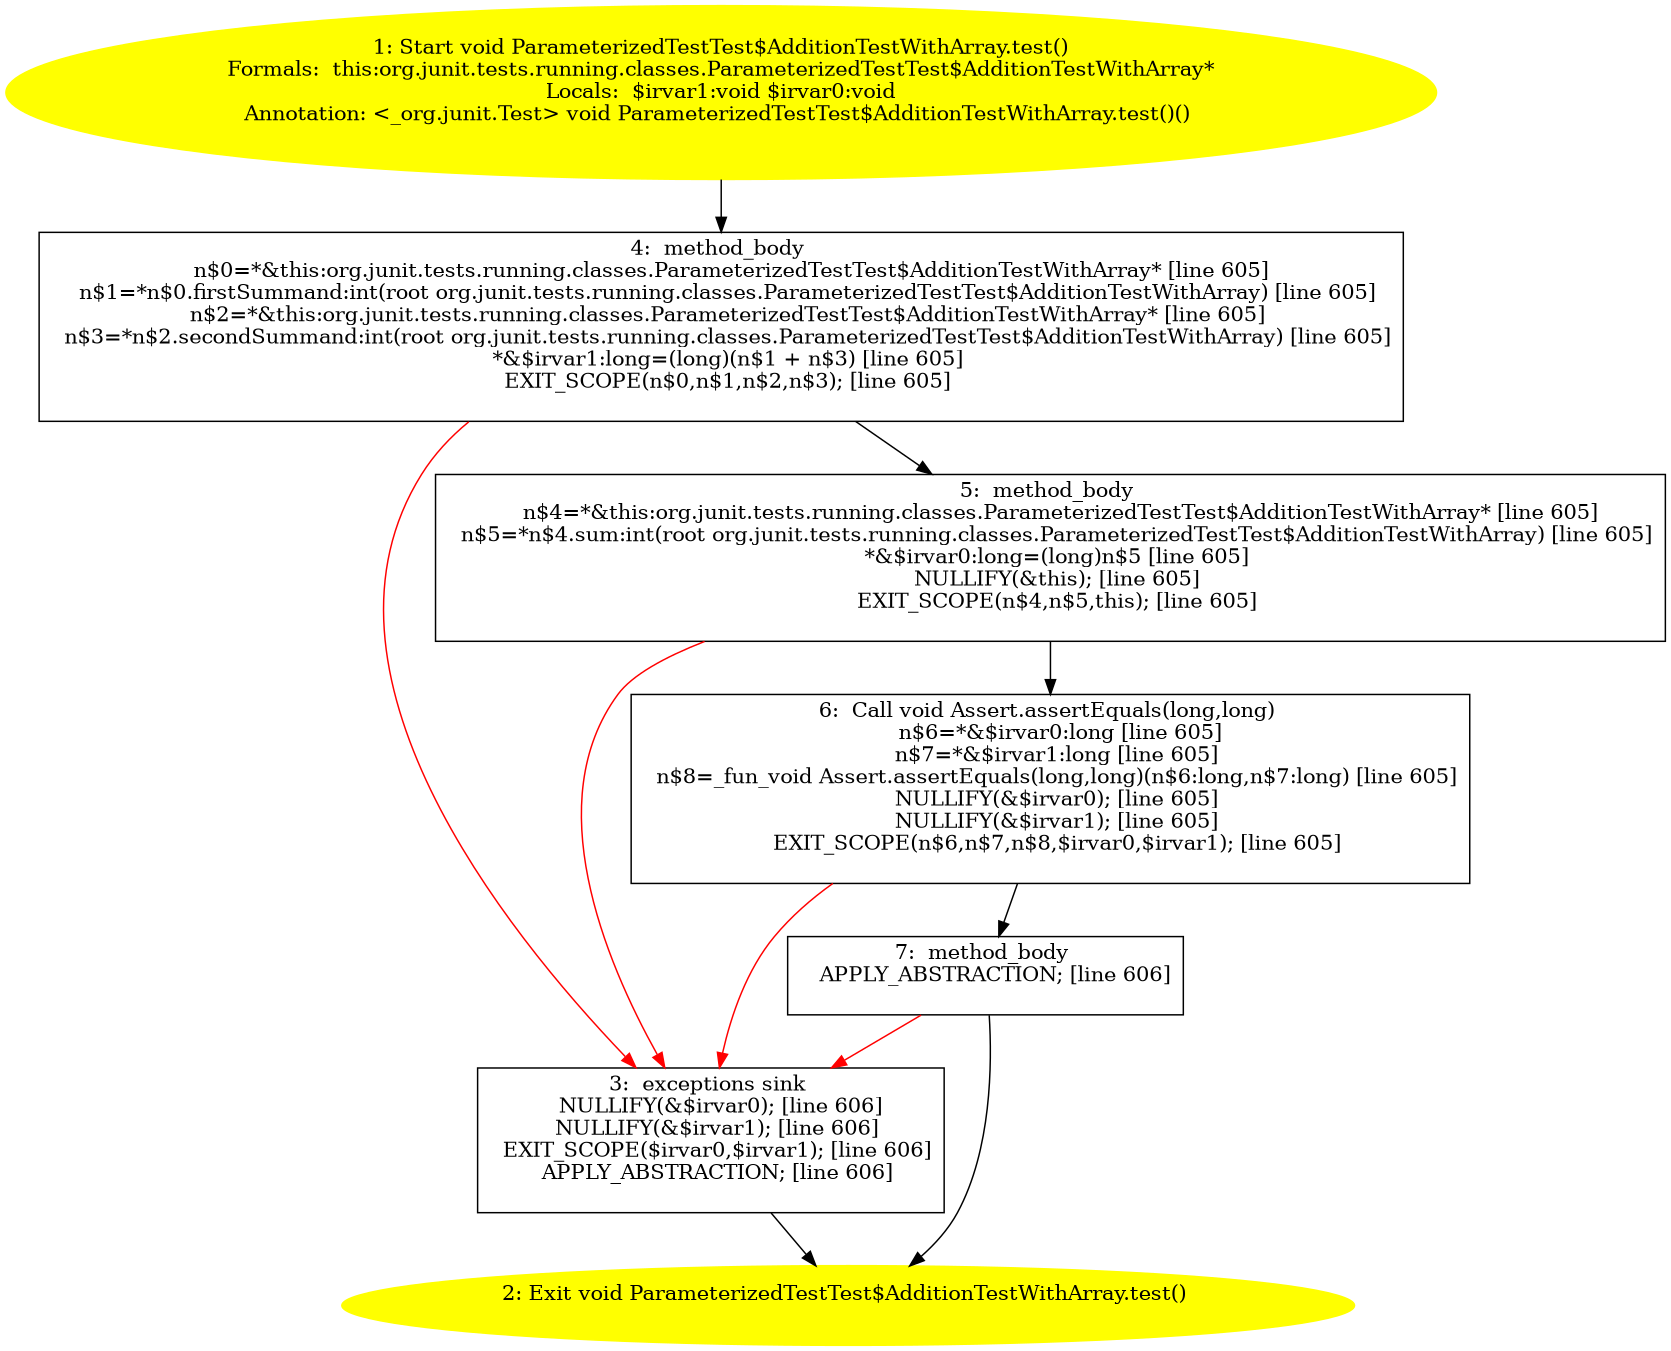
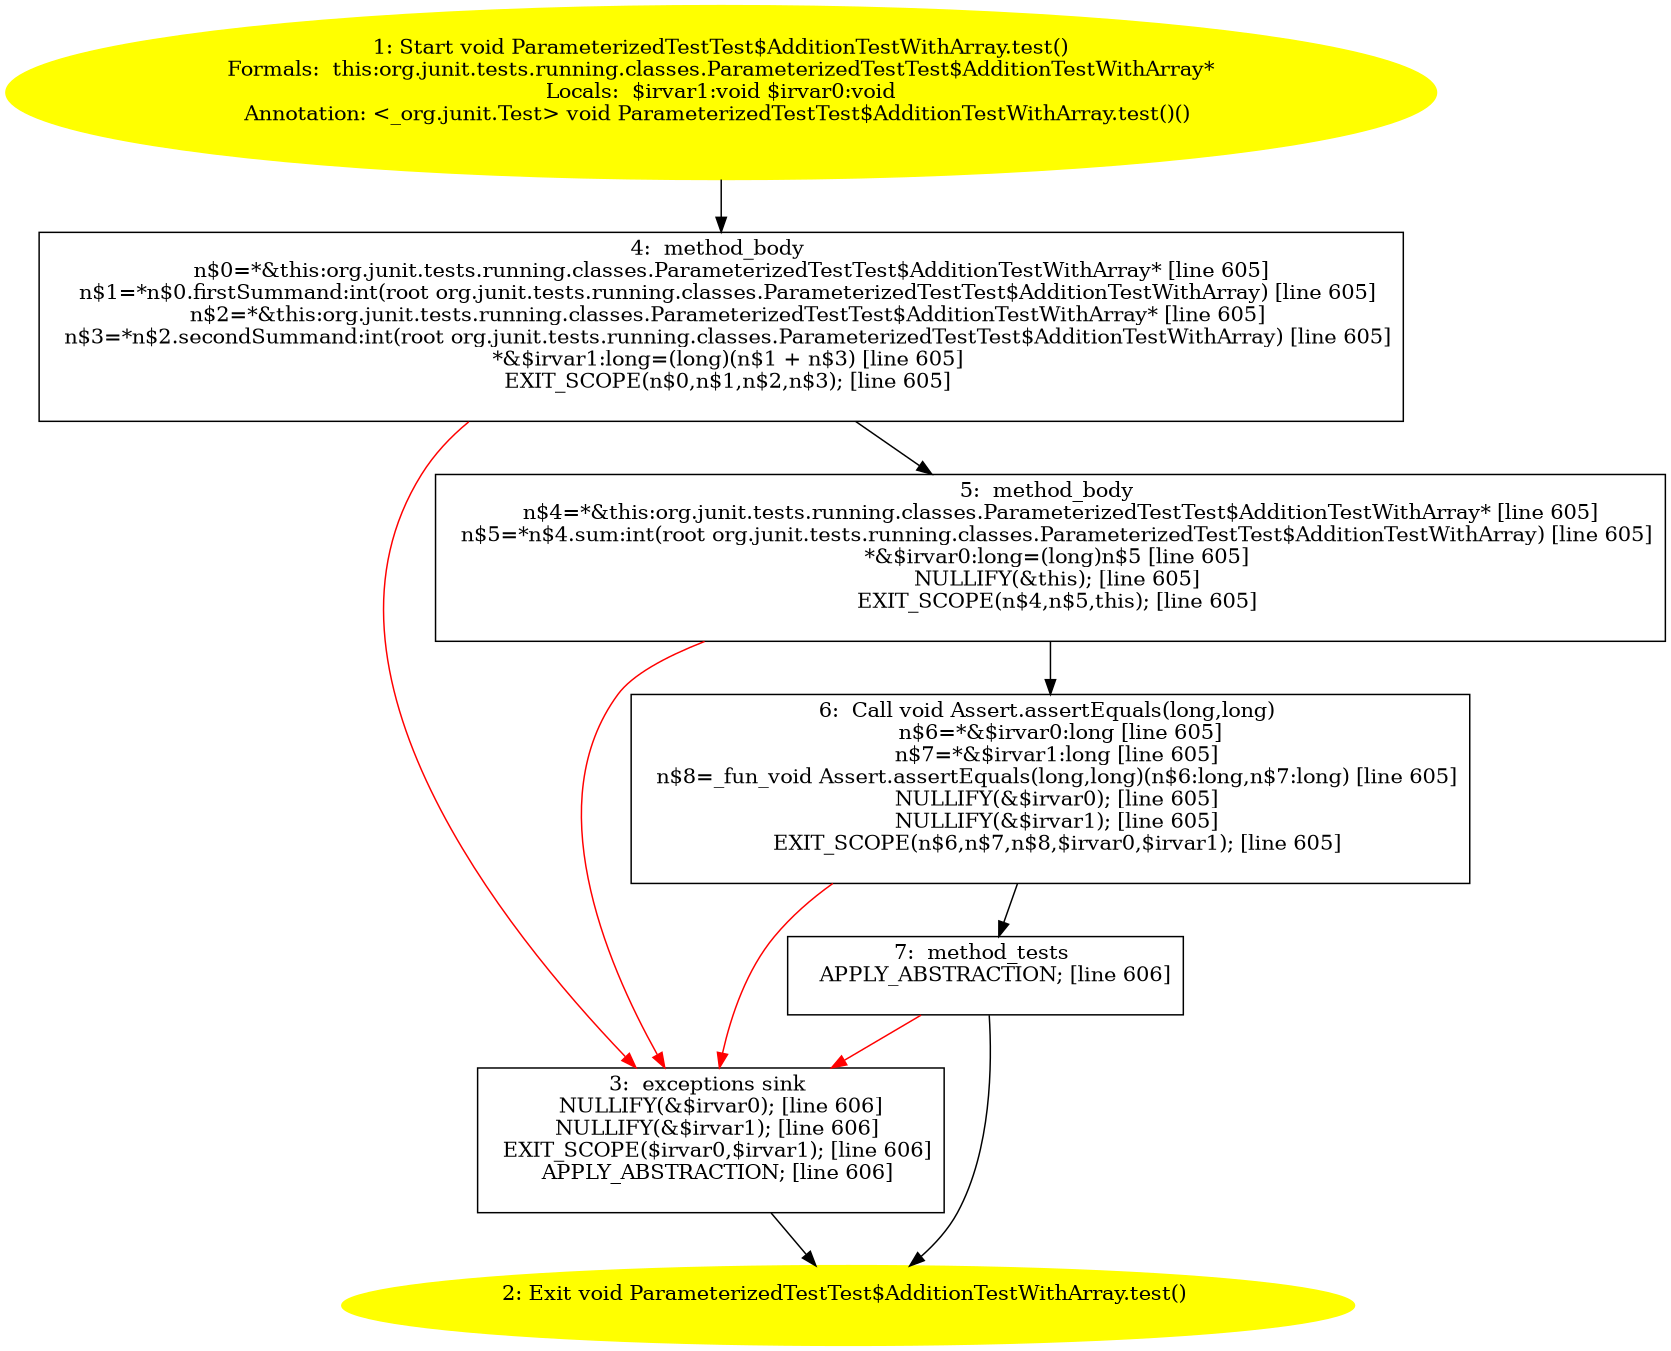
node "7:  method_body APPLY_ABSTRACTION; [line 606]": label "7:  method_body APPLY_ABSTRACTION; [line 606]" -> "7:  method_tests APPLY_ABSTRACTION; [line 606]"
